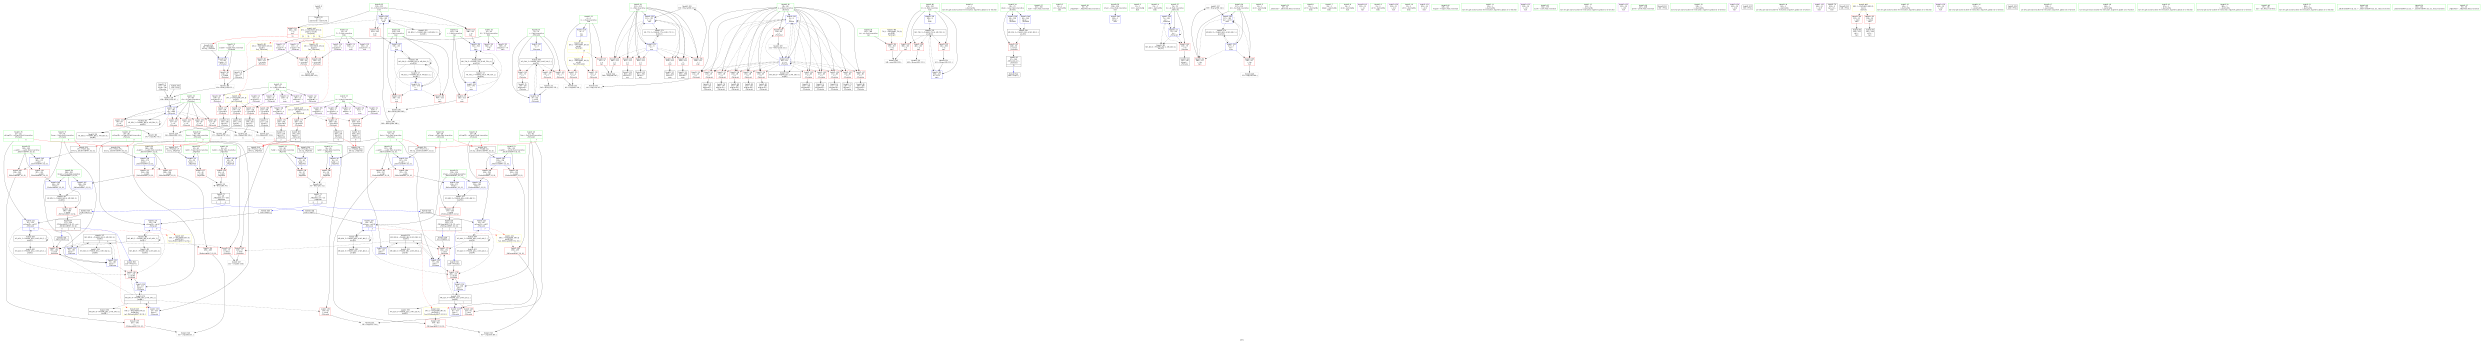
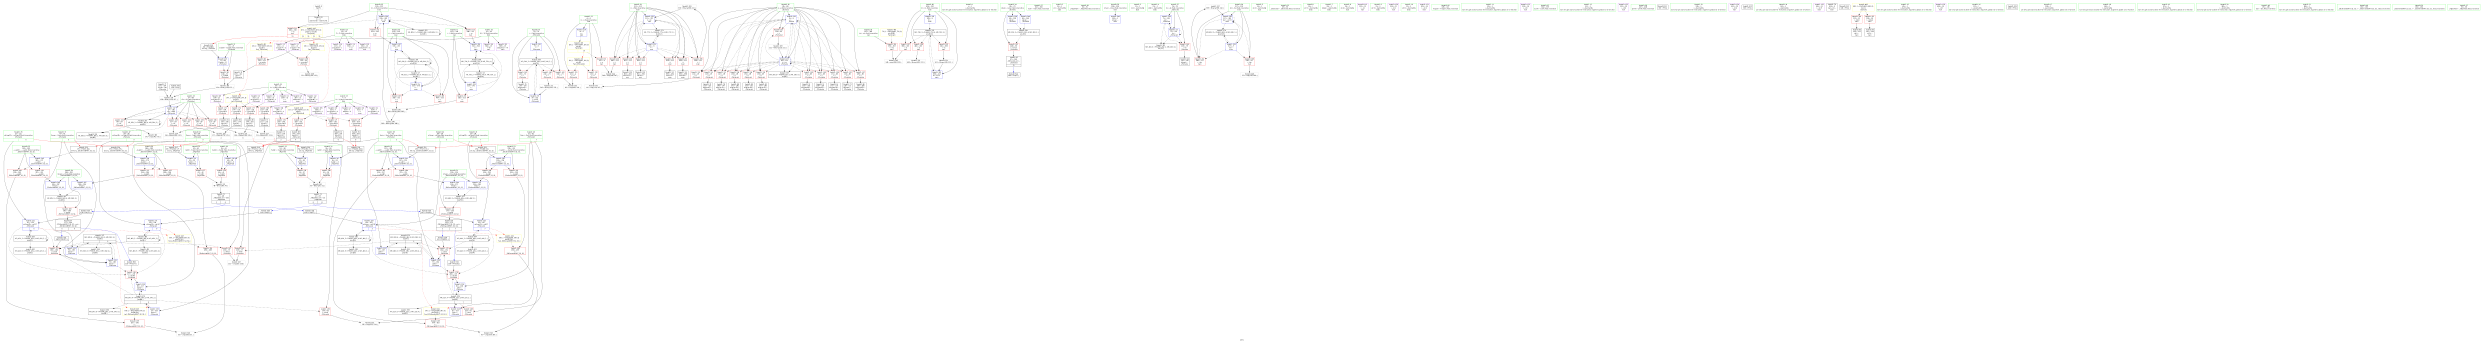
node "NodeID: 168": removed
